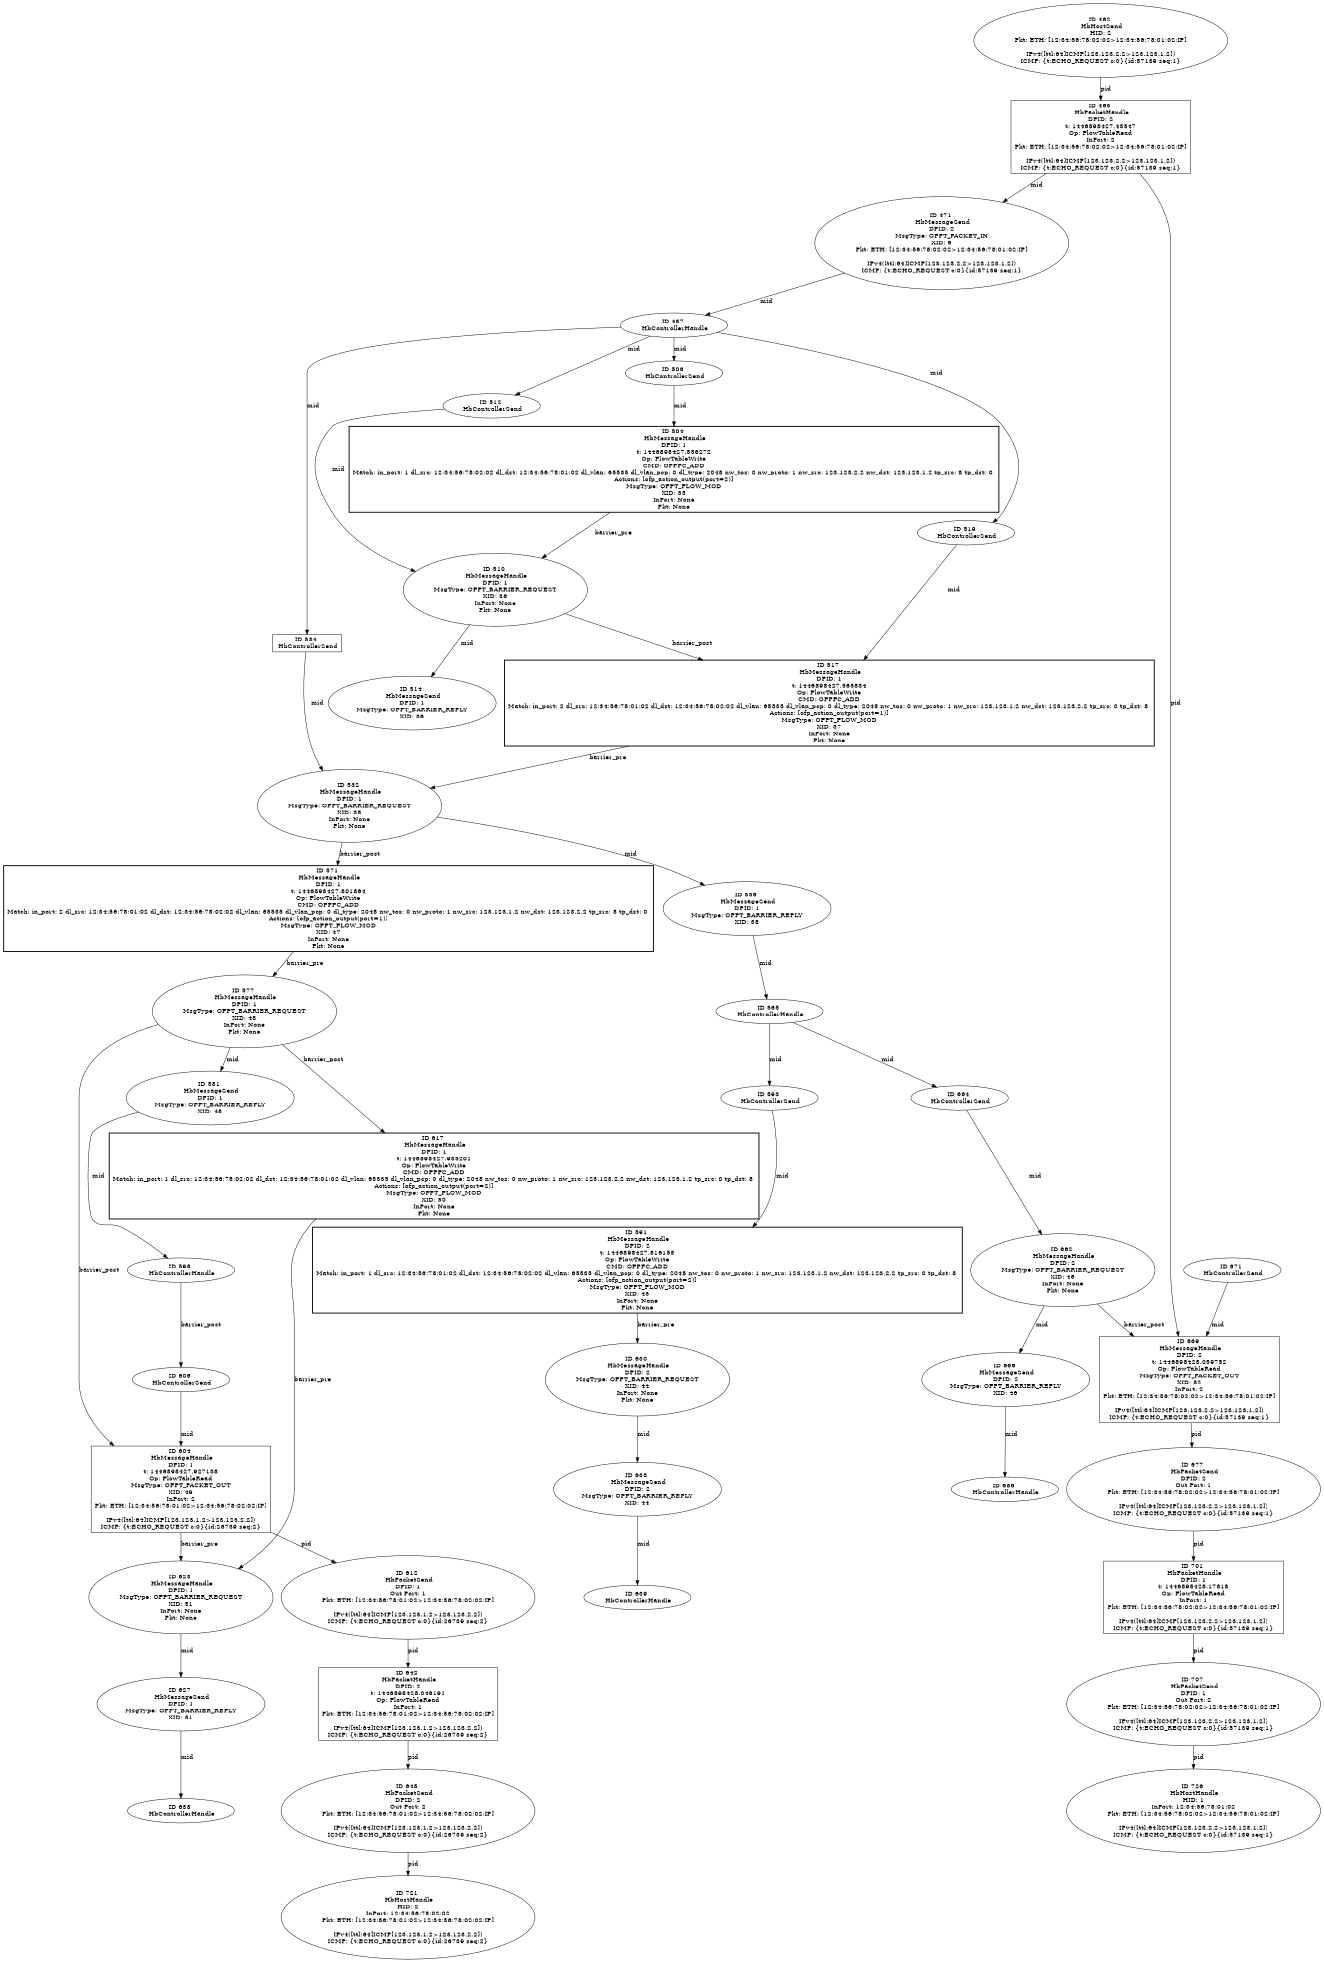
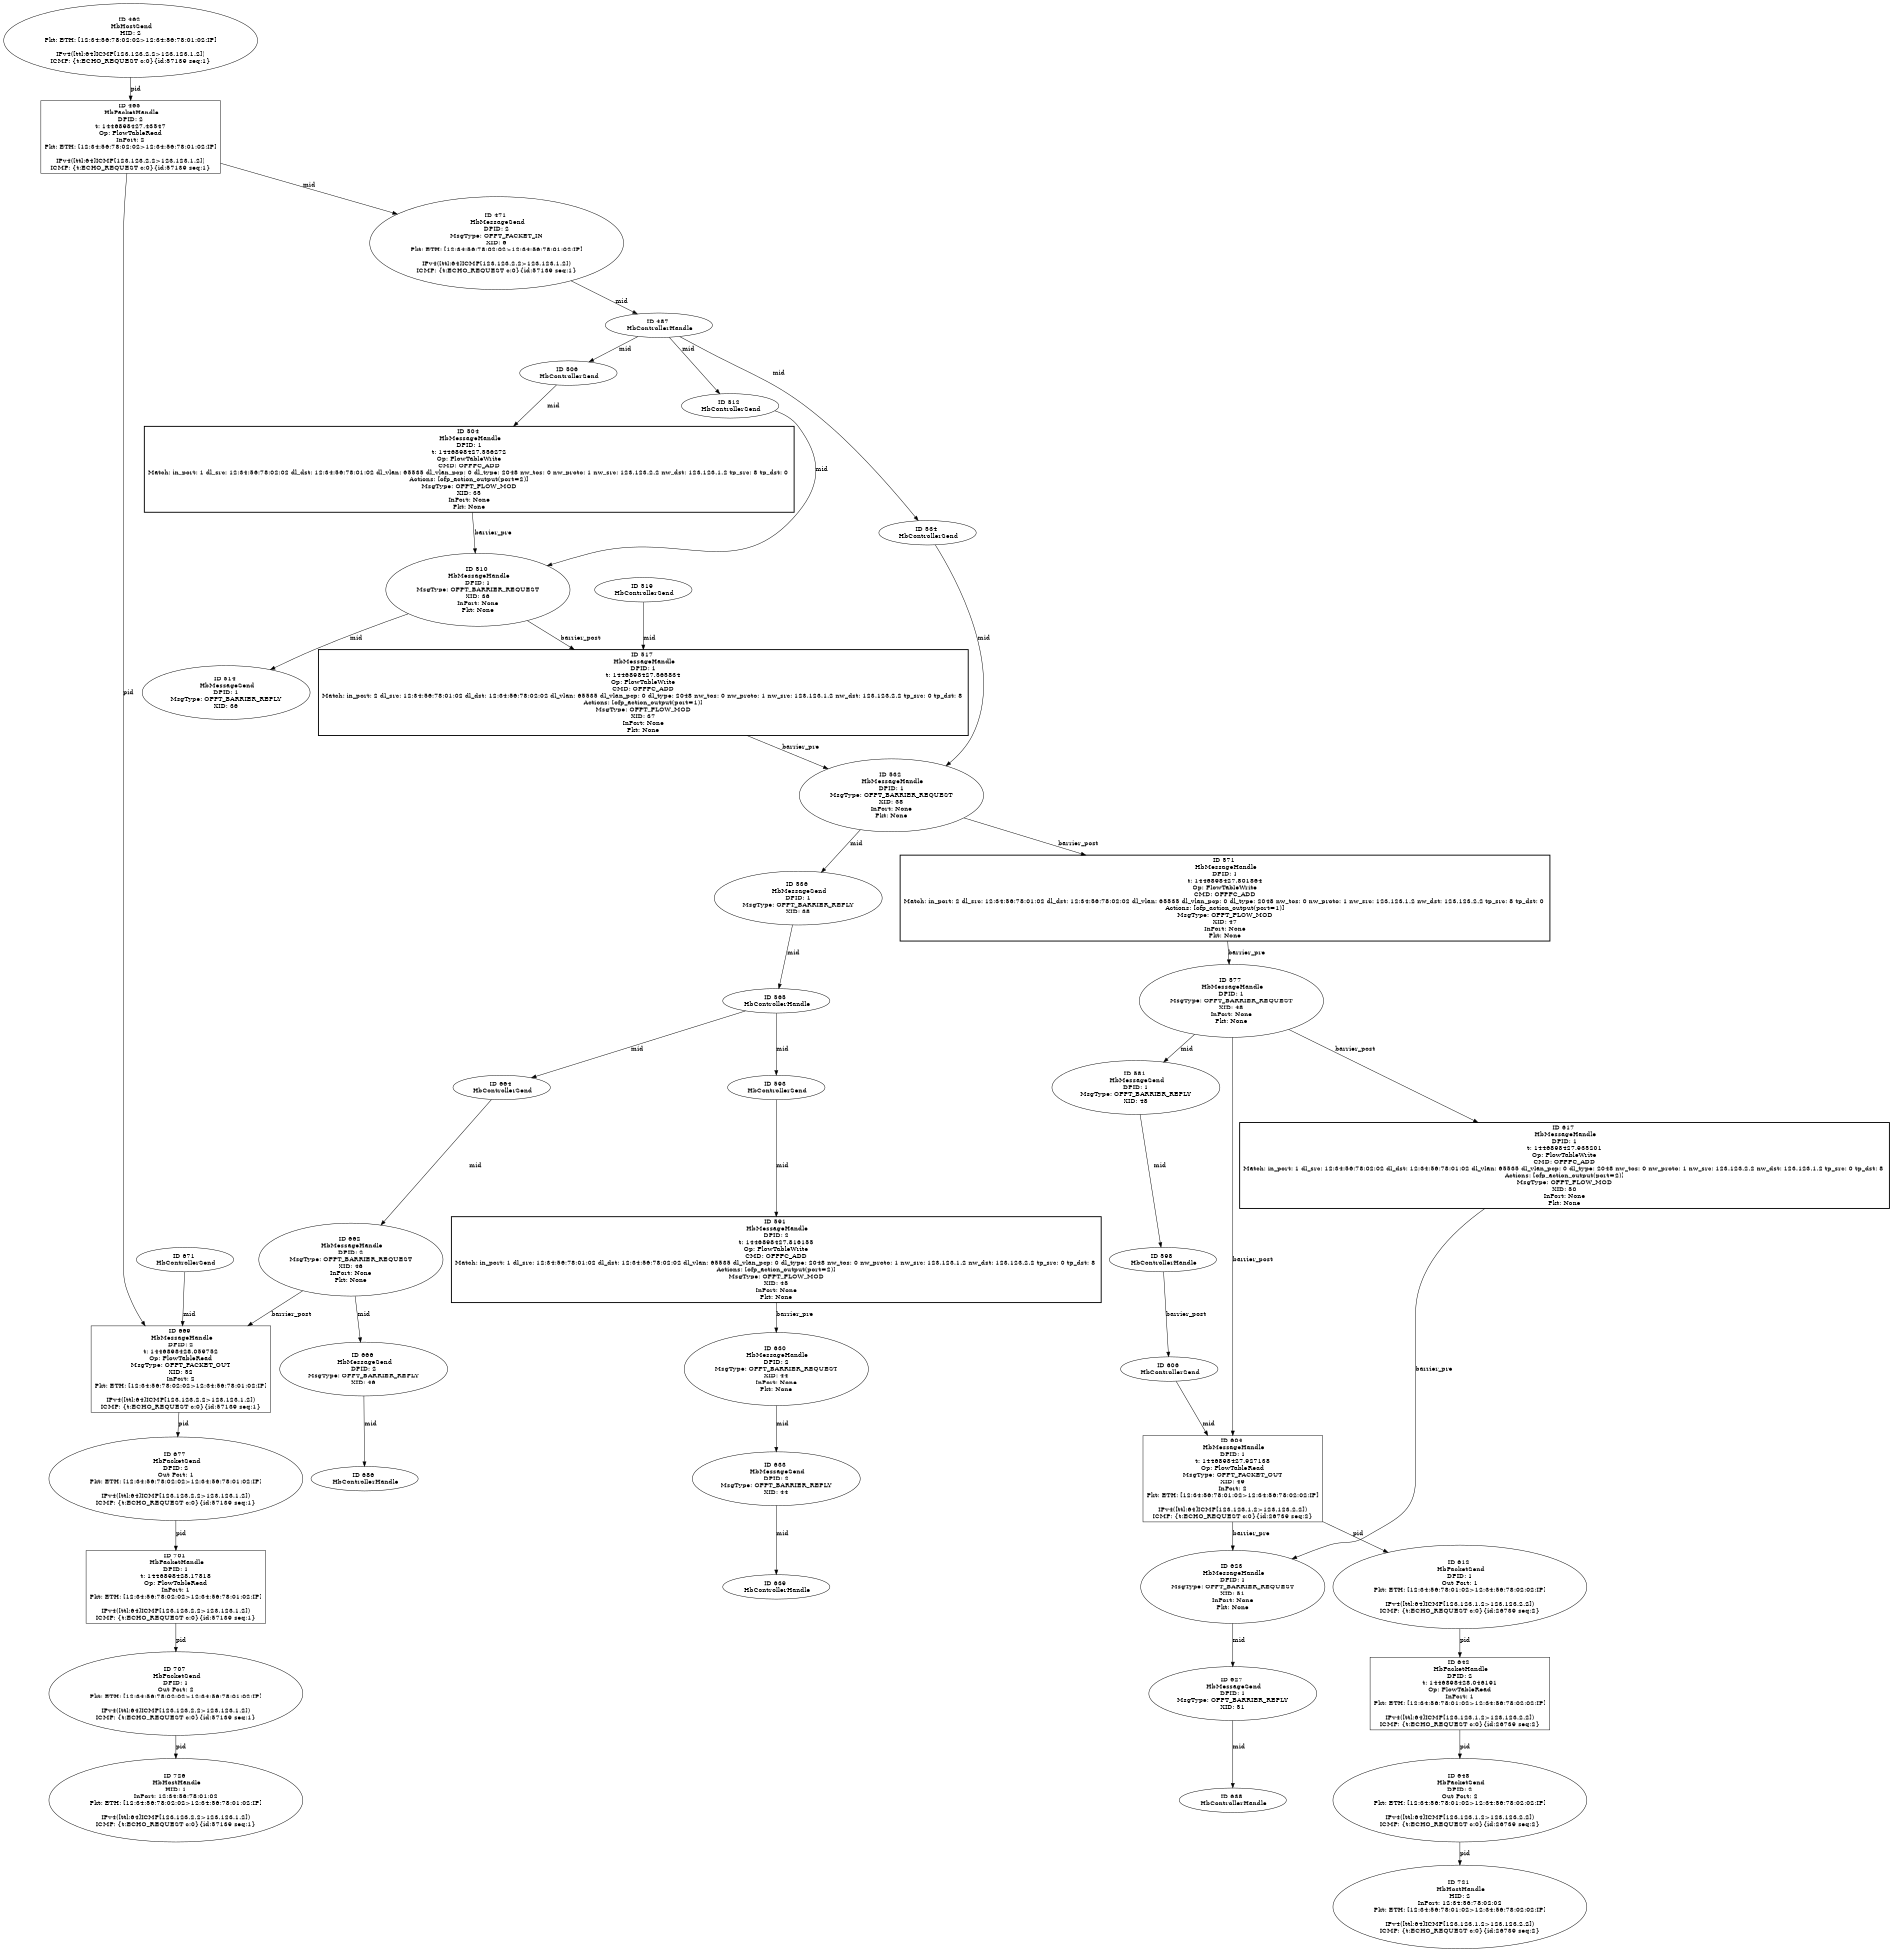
edge "ID 487 HbControllerHandle" -> "ID 519 HbControllerSend": removed, label "mid"
node "ID 534 HbControllerSend": shape box -> ellipse
